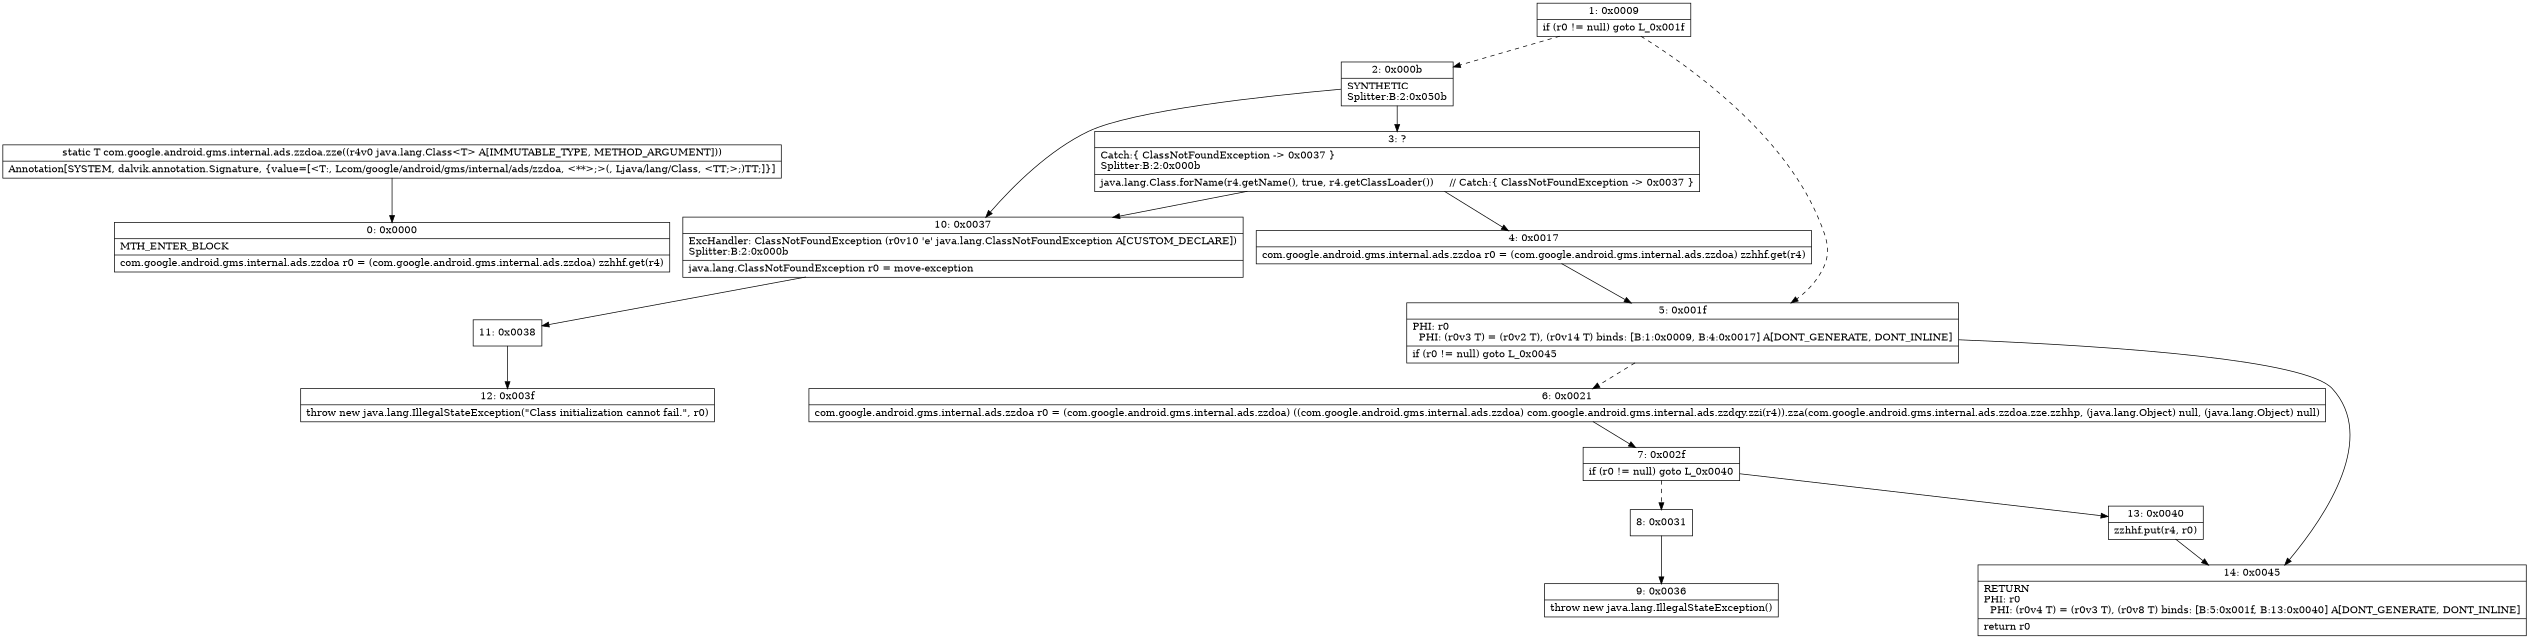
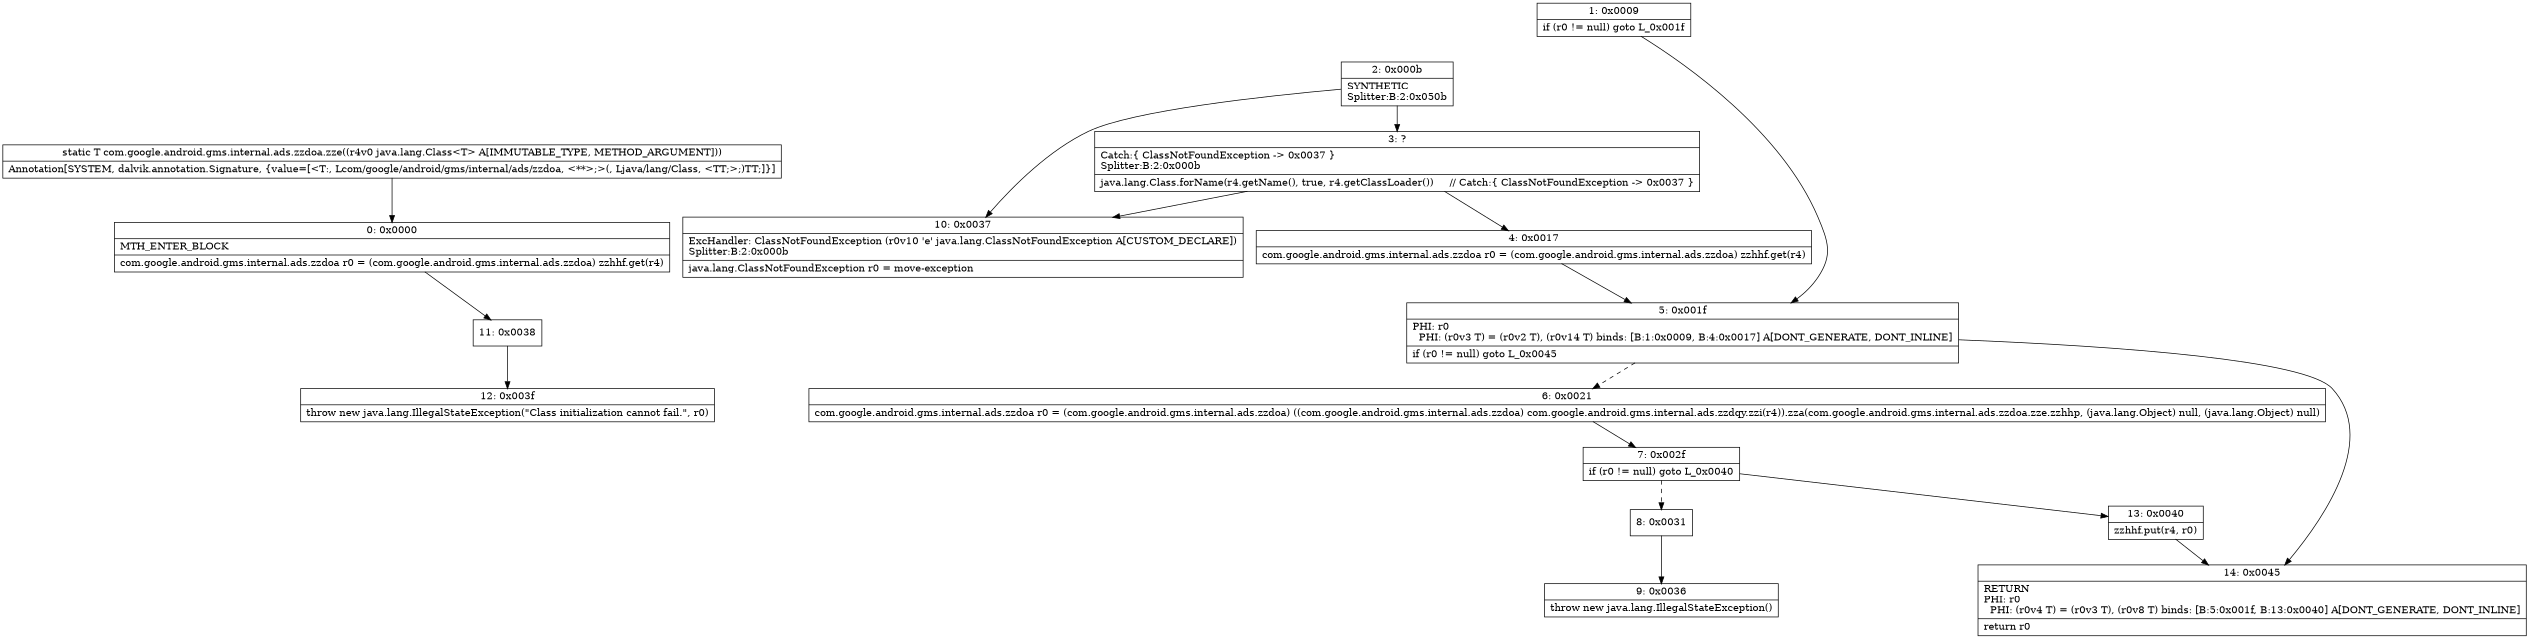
edge "1: 0x0009" -> "2: 0x000b": removed
edge "1: 0x0009" -> "5: 0x001f": style dashed -> solid
edge "10: 0x0037" -> "11: 0x0038": now "0: 0x0000" -> "11: 0x0038"
